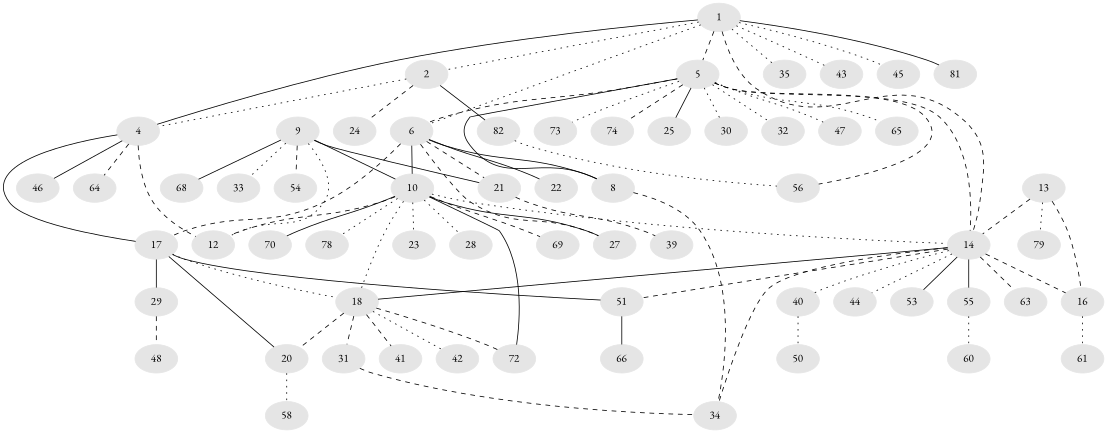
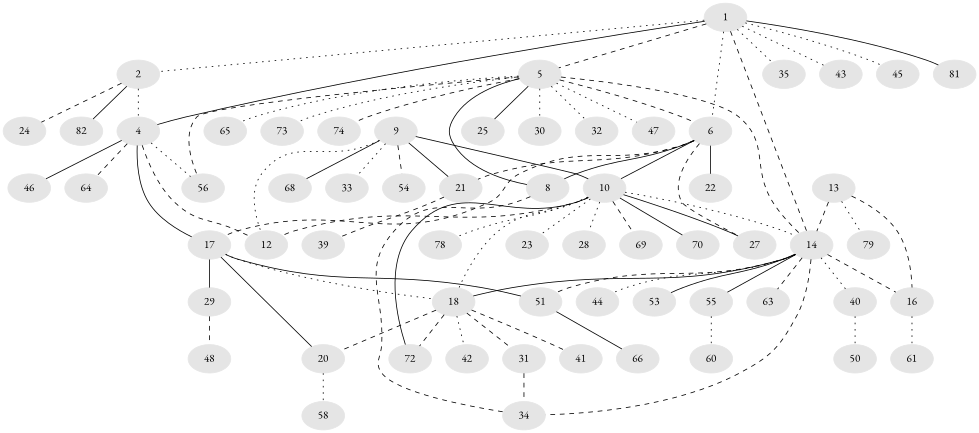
edge "82" -- "56": now "4" -- "56"
